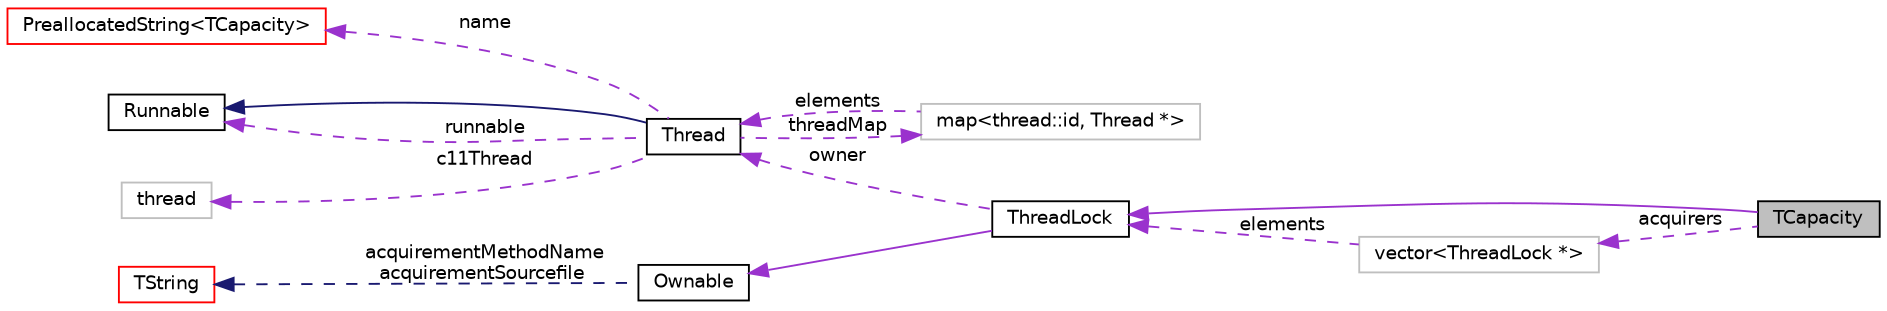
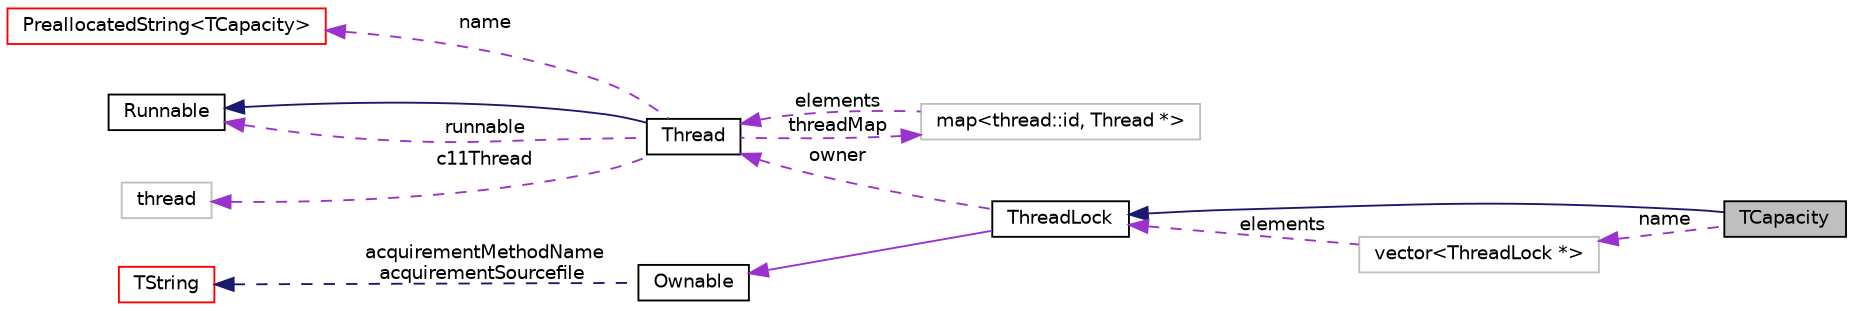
edge "TCapacity" -> "ThreadLock": color darkorchid3 -> midnightblue
edge "TCapacity" -> "vector<ThreadLock *>": label " acquirers" -> " name"
